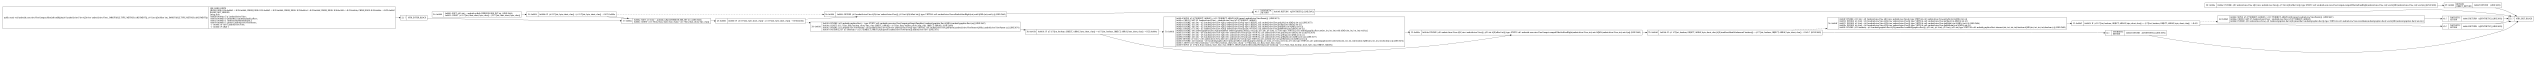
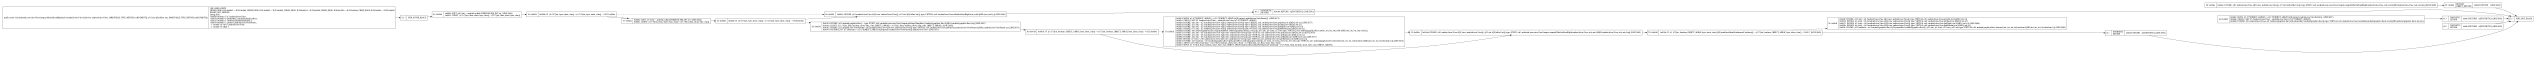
edge "22: ?" -> "27: 0x000a": now "22: ?" -> "24: 0x0000"
node "35: 0x0063": removed
